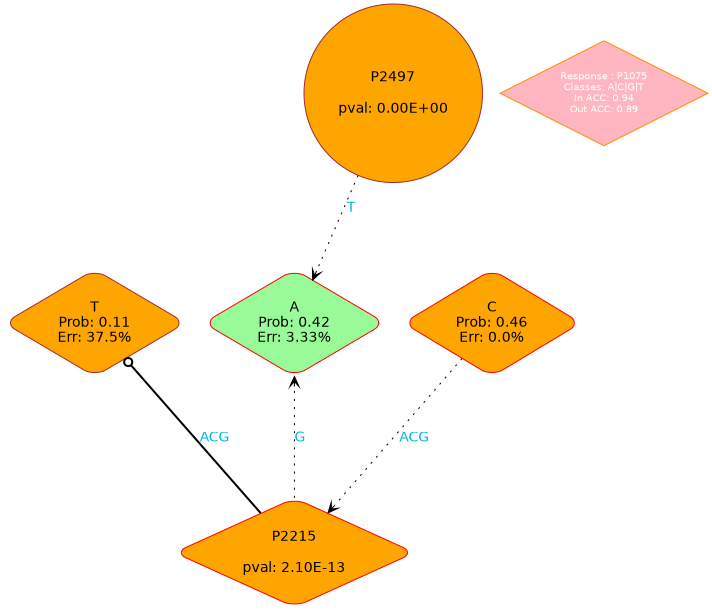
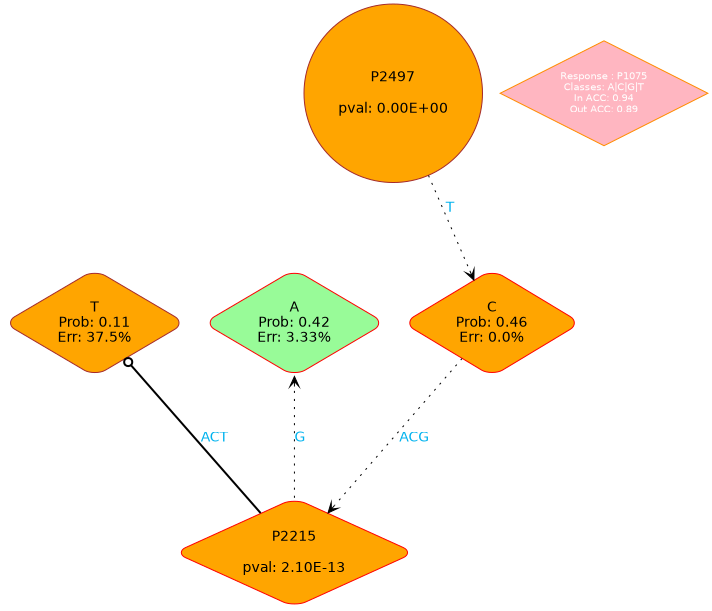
edge "P2497 pval: 0.00E+00" -> "A Prob: 0.42 Err: 3.33%": now "P2497 pval: 0.00E+00" -> "C Prob: 0.46 Err: 0.0%"
edge "P2215 pval: 2.10E-13" -> "T Prob: 0.11 Err: 37.5%": label "ACG" -> "ACT"
